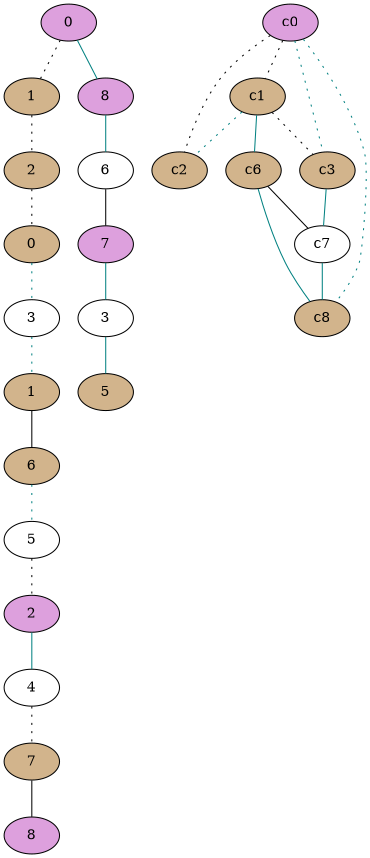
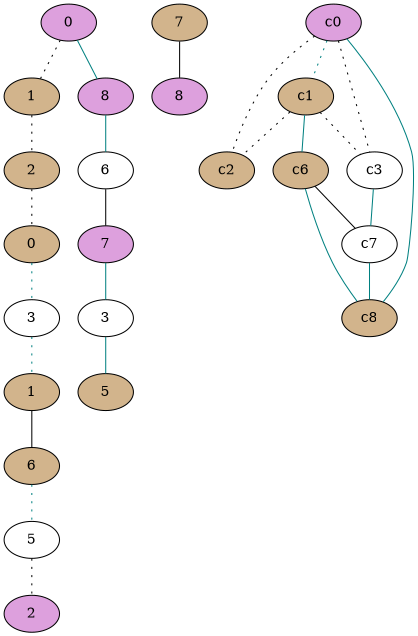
edge "c0" -- "c1": color black -> teal
edge "c0" -- "c3": color teal -> black
edge "c1" -- "c2": color teal -> black
edge "c0" -- "c8": style dotted -> solid
node "c3": fillcolor tan -> white
node "4": removed
